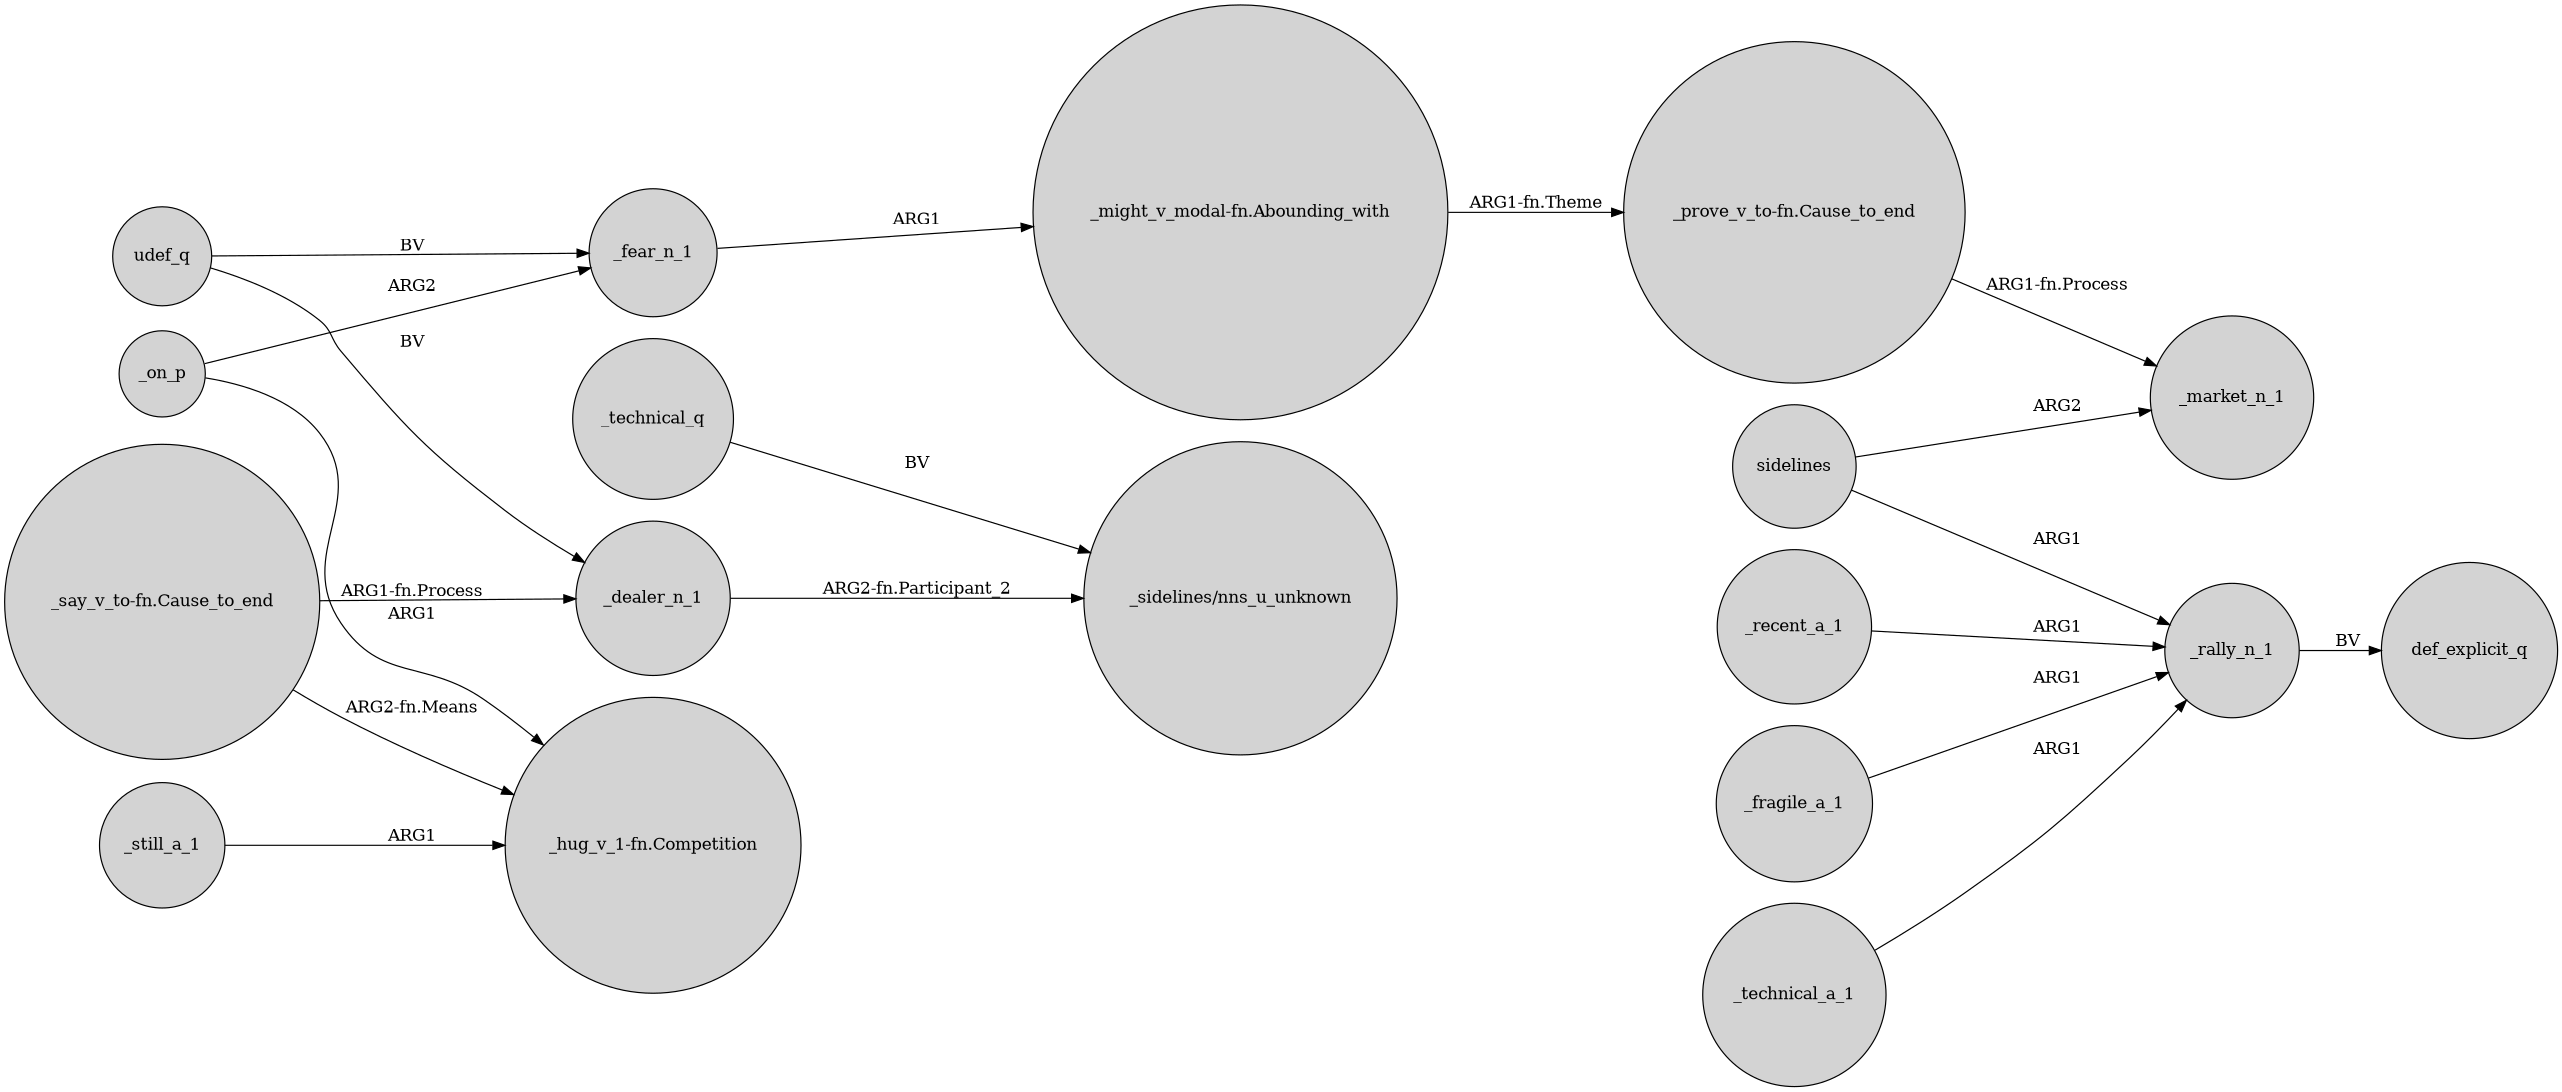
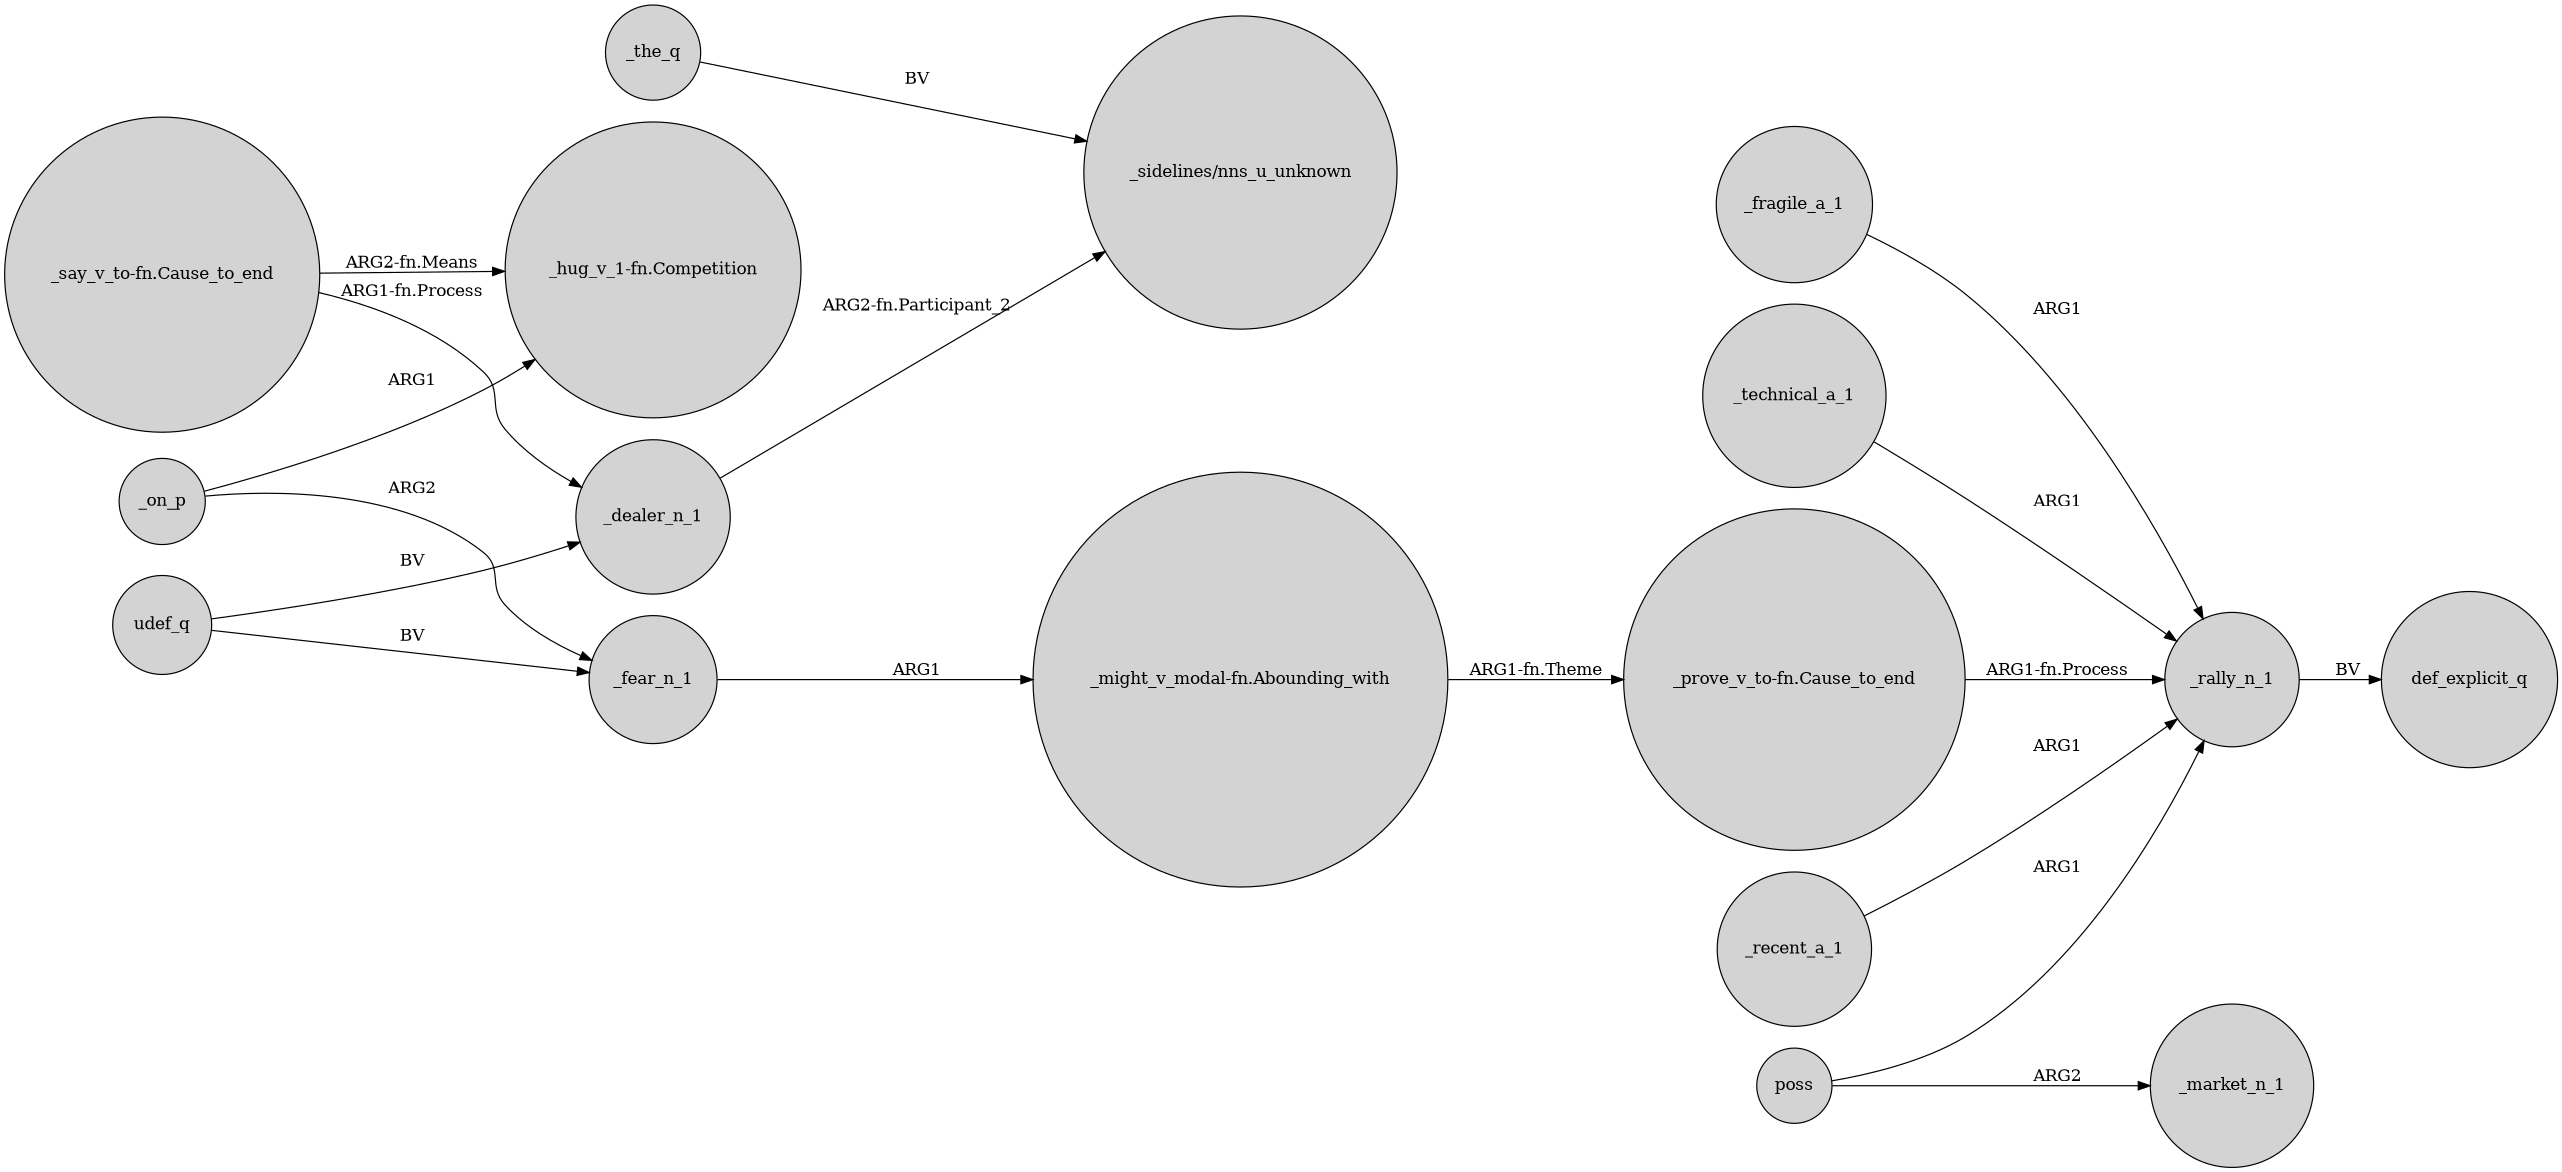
edge "_prove_v_to-fn.Cause_to_end" -> "_market_n_1": now "_prove_v_to-fn.Cause_to_end" -> "_rally_n_1"
node "_technical_q": label "_technical_q" -> "_the_q"
node "sidelines": label "sidelines" -> "poss"
node "_still_a_1": removed
